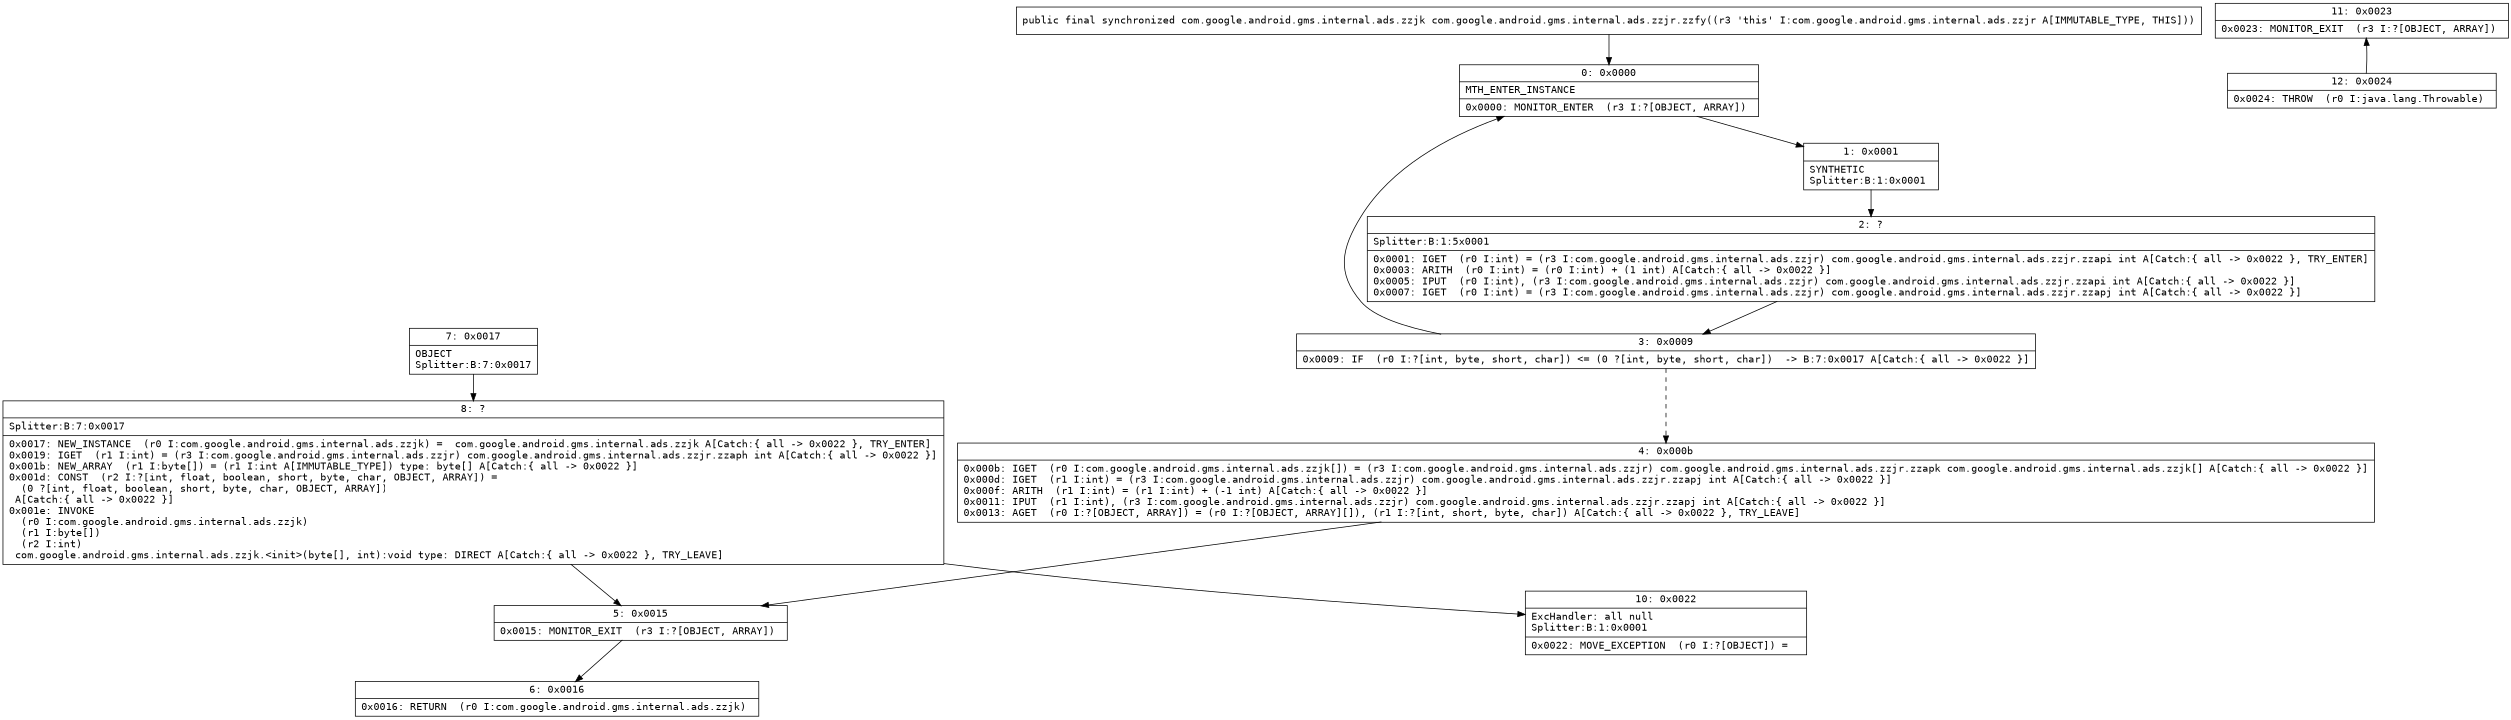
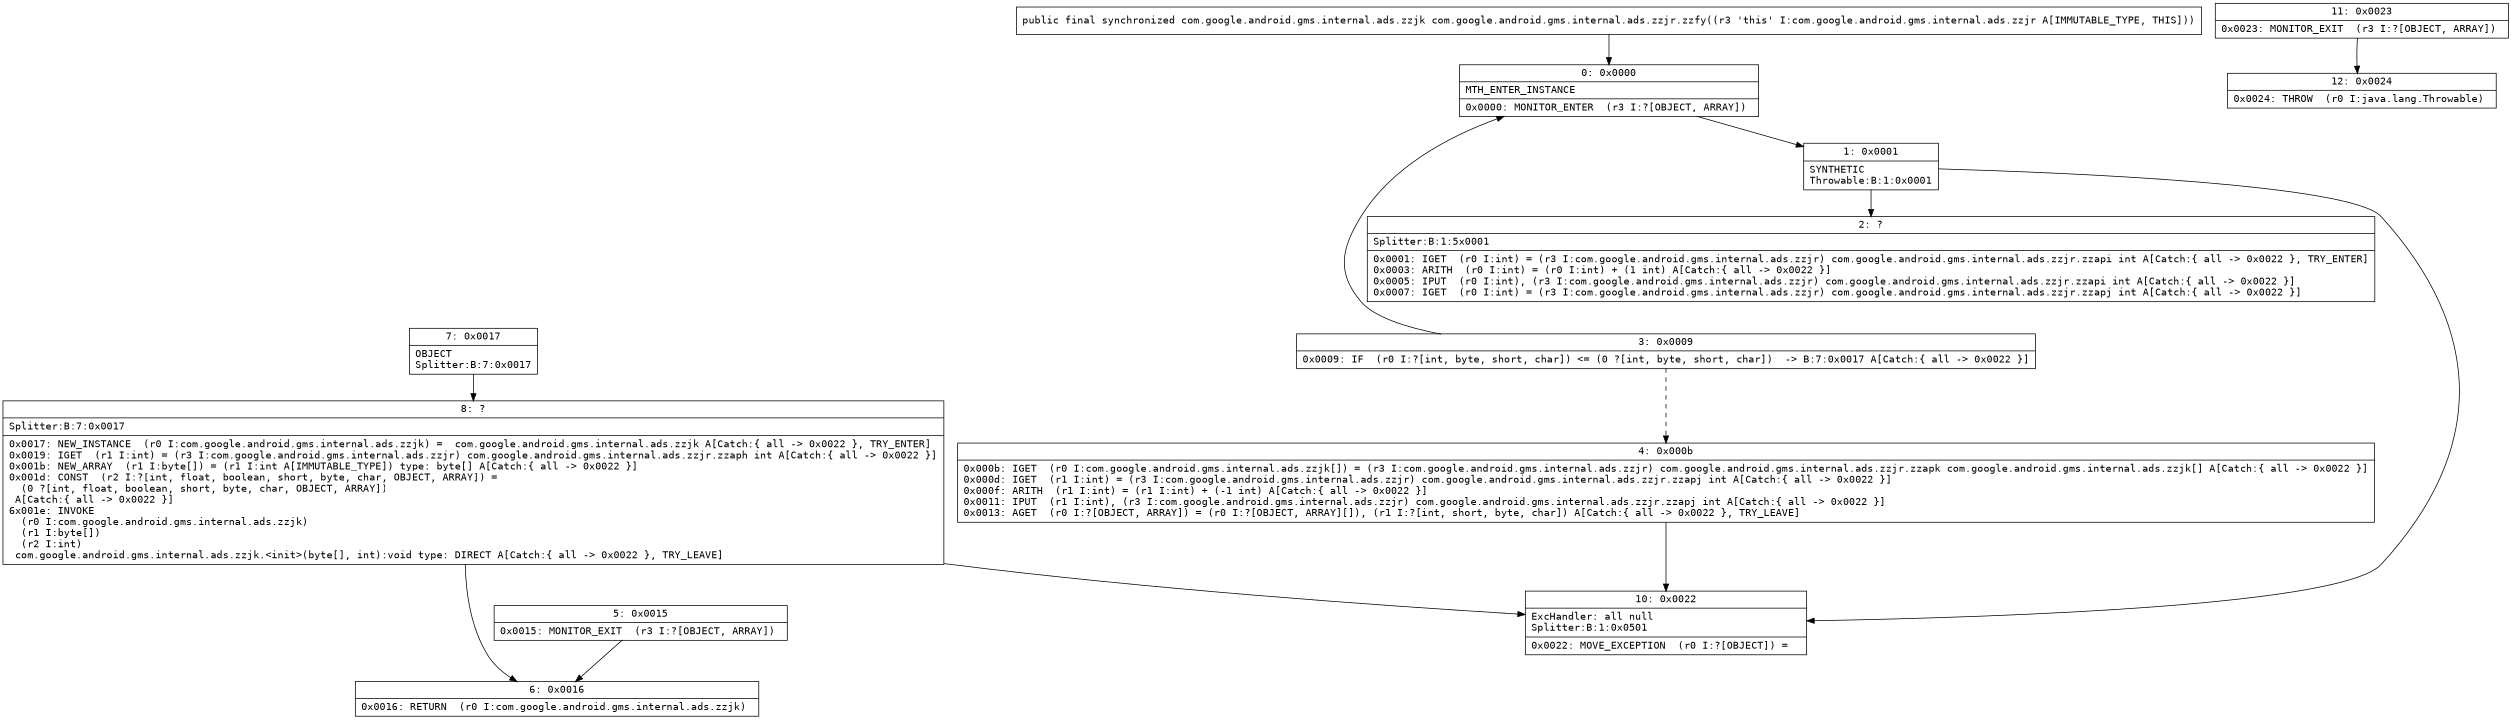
edge "12: 0x0024" -> "11: 0x0023": reversed
node "1: 0x0001": text "Splitter:B:1:0x0001" -> "Throwable:B:1:0x0001"
edge "2: ?" -> "3: 0x0009": removed
edge "1: 0x0001" -> "10: 0x0022": added
node "8: ?": text "0x001e: INVOKE" -> "6x001e: INVOKE"
edge "4: 0x000b" -> "5: 0x0015": now "4: 0x000b" -> "10: 0x0022"
edge "8: ?" -> "5: 0x0015": now "8: ?" -> "6: 0x0016"
node "10: 0x0022": text "Splitter:B:1:0x0001" -> "Splitter:B:1:0x0501"
